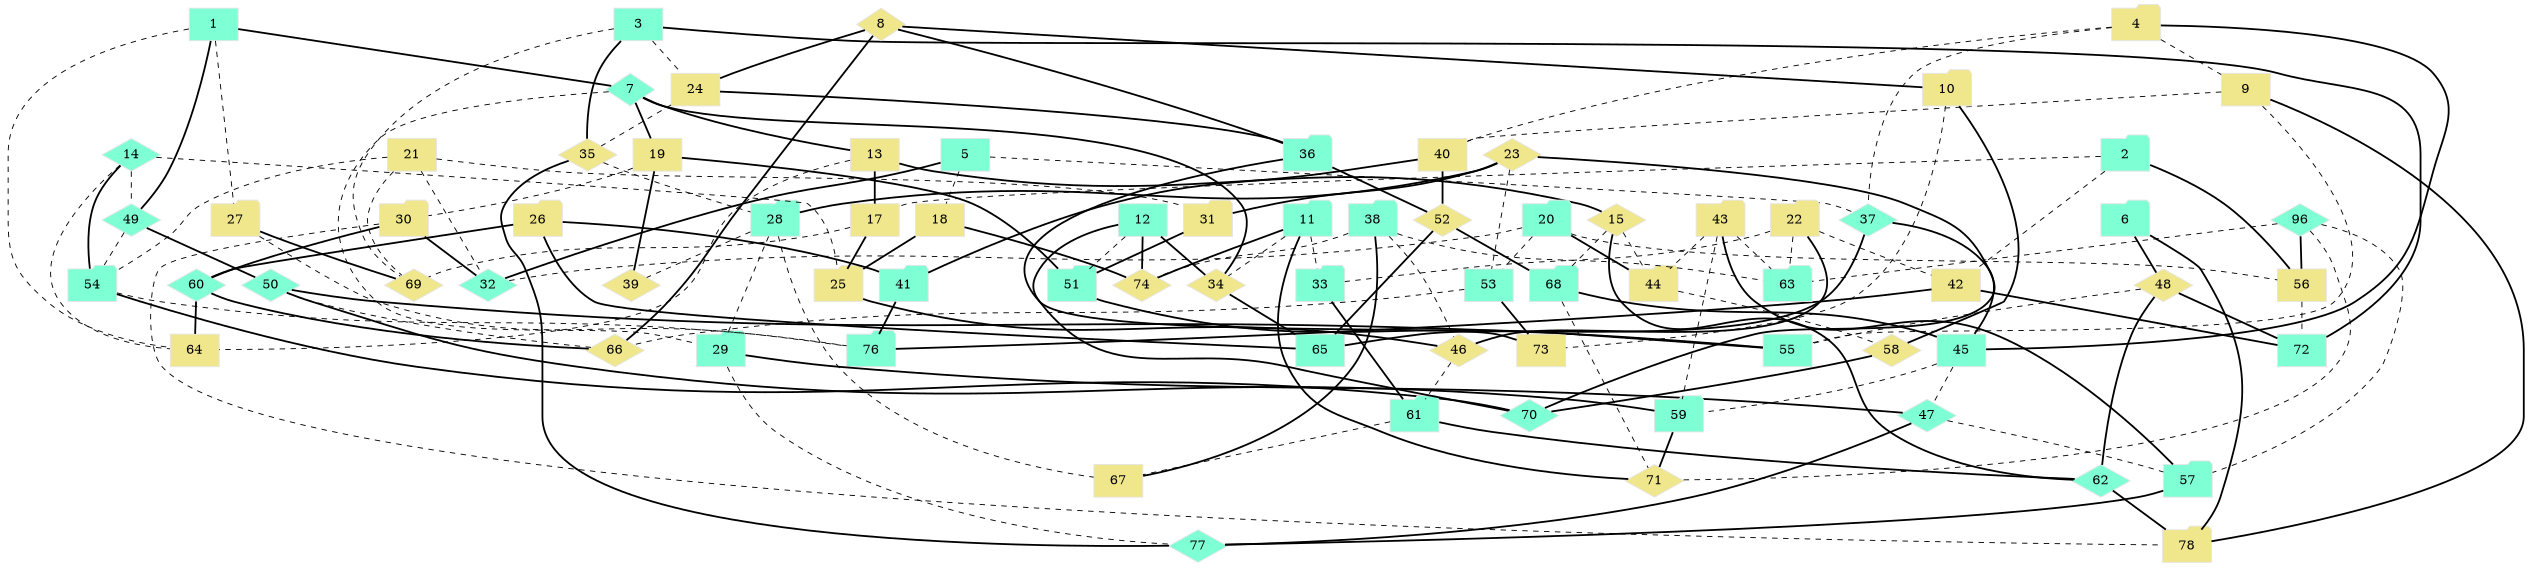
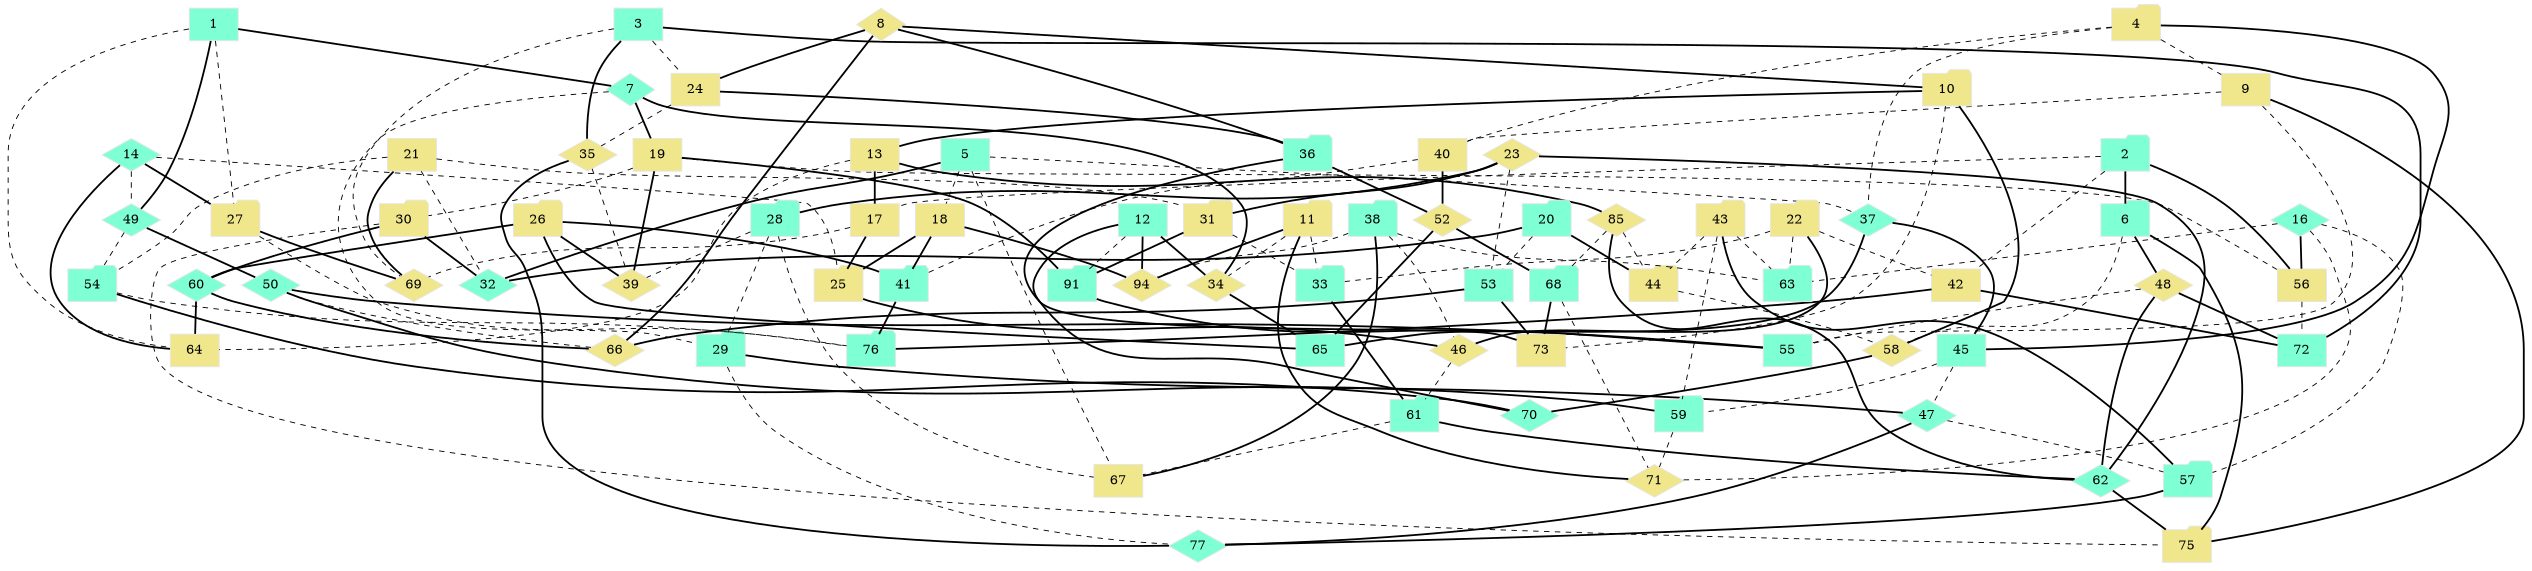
edge "7" -- "13": now "10" -- "13"
edge "35" -- "28": now "35" -- "39"
edge "2" -- "6": added
edge "14" -- "54": now "14" -- "27"
edge "21" -- "69": style dashed -> bold
node "11": fillcolor aquamarine -> khaki
node "15": label "15" -> "85"
node "96": label "96" -> "16"
edge "40" -- "41": style bold -> dashed
edge "23" -- "70": now "23" -- "62"
edge "31" -- "33": added
edge "18" -- "41": added
edge "26" -- "39": added
edge "20" -- "32": style dashed -> bold
edge "20" -- "56": now "19" -- "56"
edge "14" -- "64": style dashed -> bold
node "51": label "51" -> "91"
node "74": label "74" -> "94"
edge "53" -- "66": style dashed -> bold
edge "68" -- "45": now "68" -- "73"
edge "5" -- "67": added
edge "6" -- "58": added
edge "59" -- "71": style bold -> dashed
node "78": label "78" -> "75"
